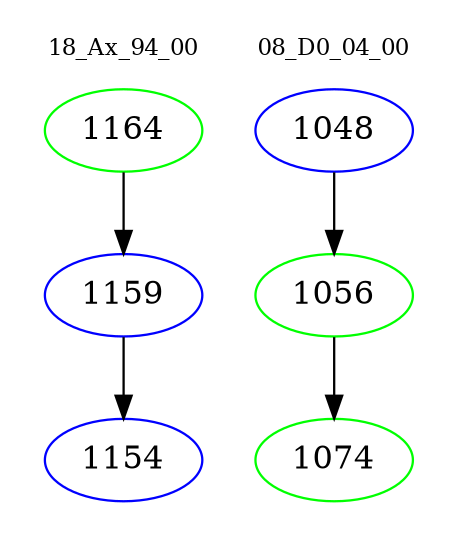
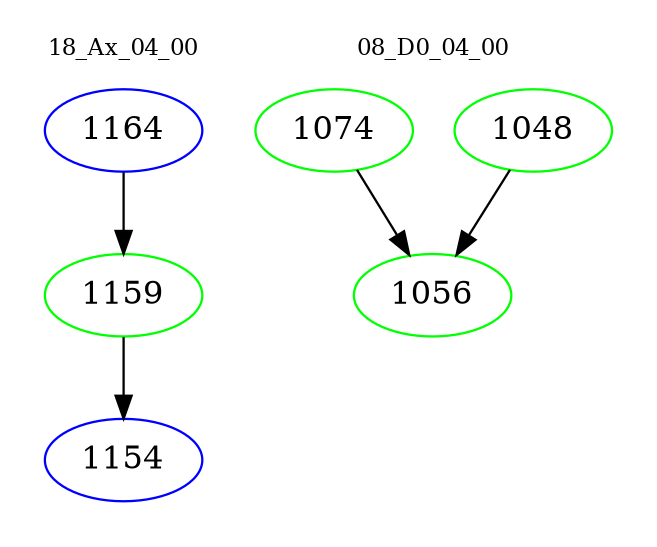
cluster "18_Ax_94_00": label "18_Ax_94_00" -> "18_Ax_04_00"
node "1164": color green -> blue
node "1048": color blue -> green
node "1159": color blue -> green
edge "1056" -> "1074": reversed
